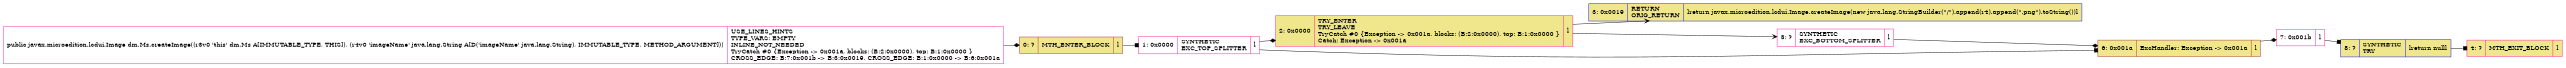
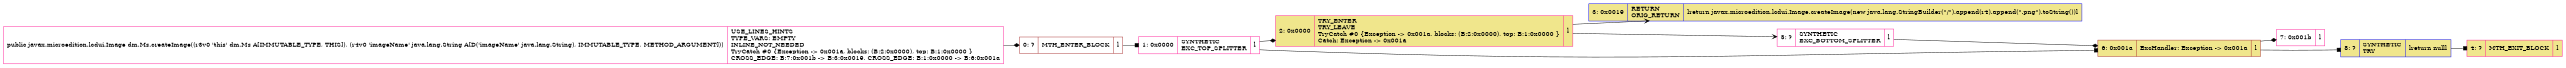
edge "7: 0x001b" -> "8: ?": now "6: 0x001a" -> "8: ?"
node "0: ?": fillcolor khaki -> white
